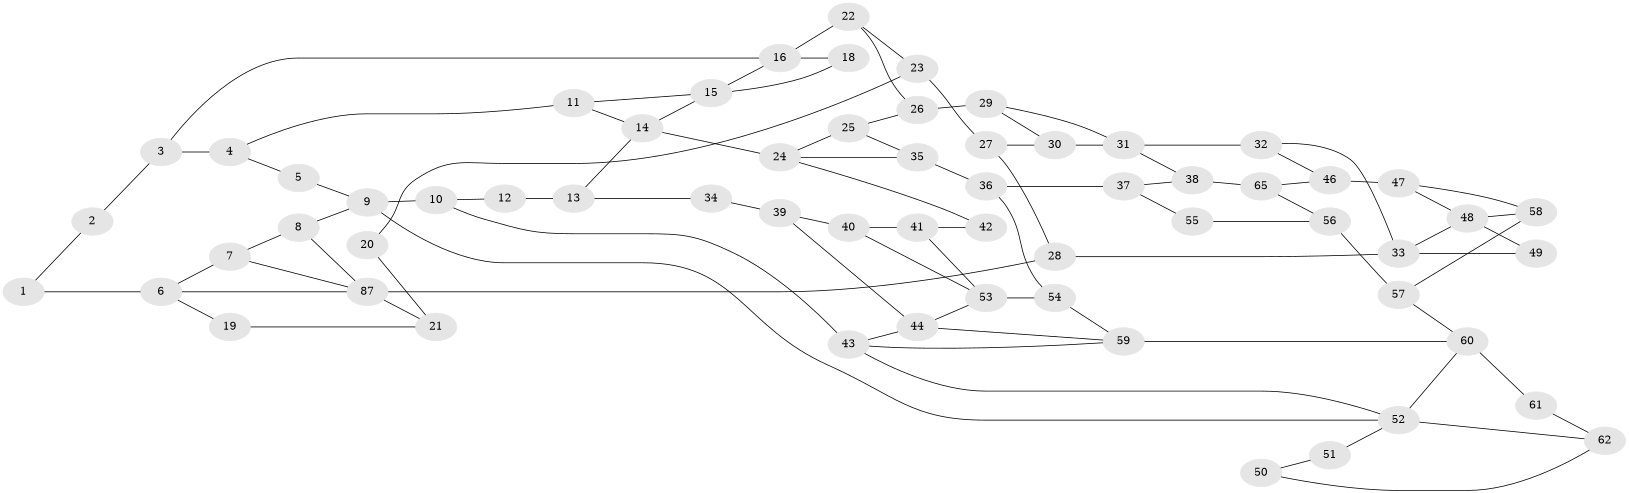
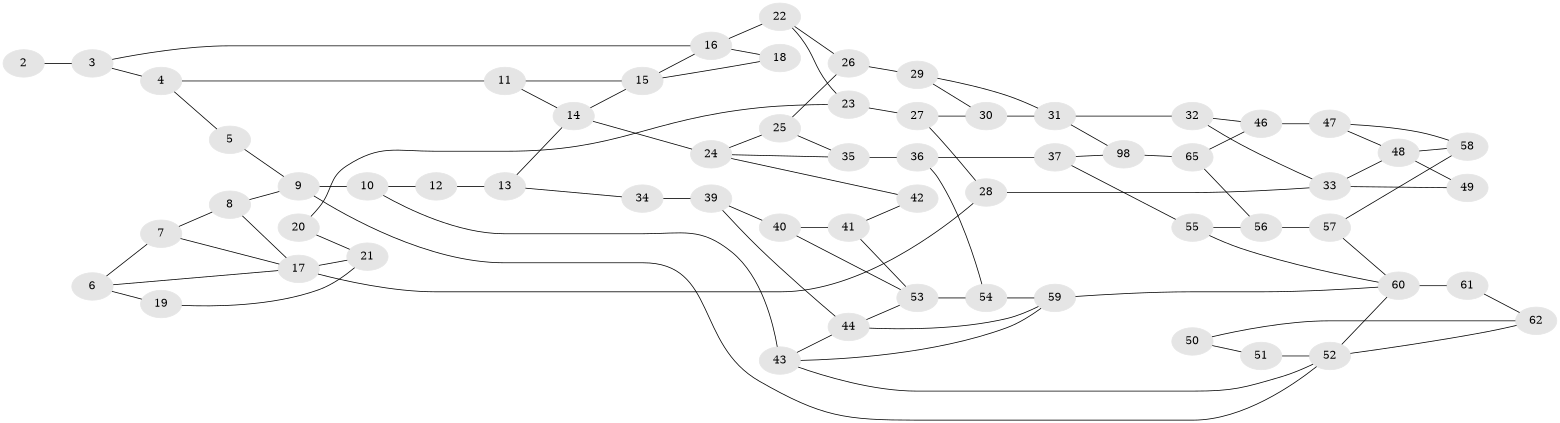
node "38": label "38" -> "98"
edge "55" -- "60": added
node "1": removed
node "87": label "87" -> "17"
